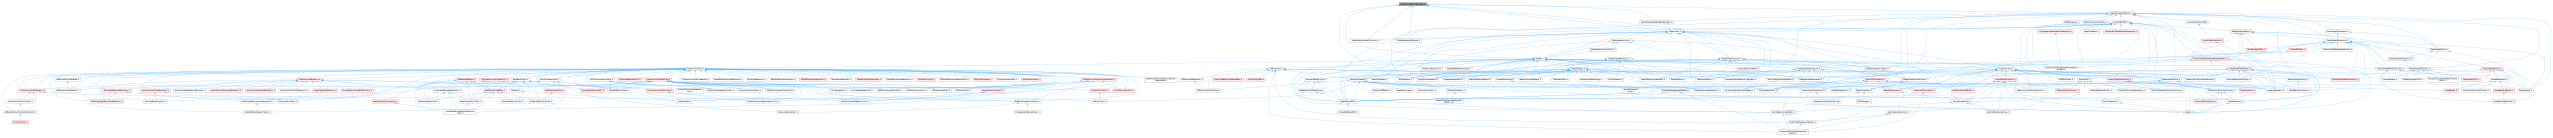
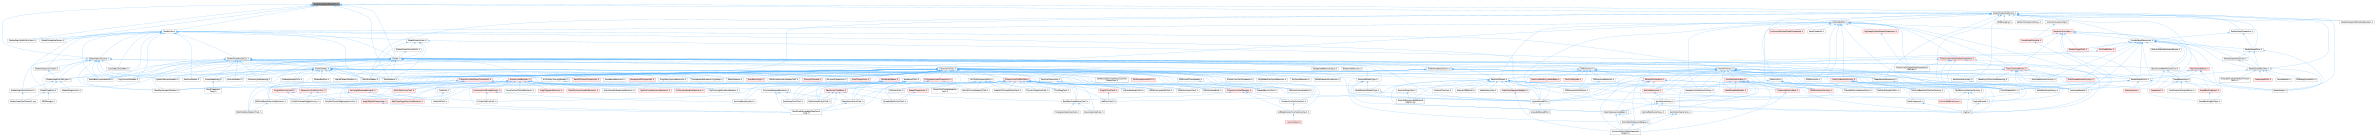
node "DynamicMeshBrushTool.h": removed
